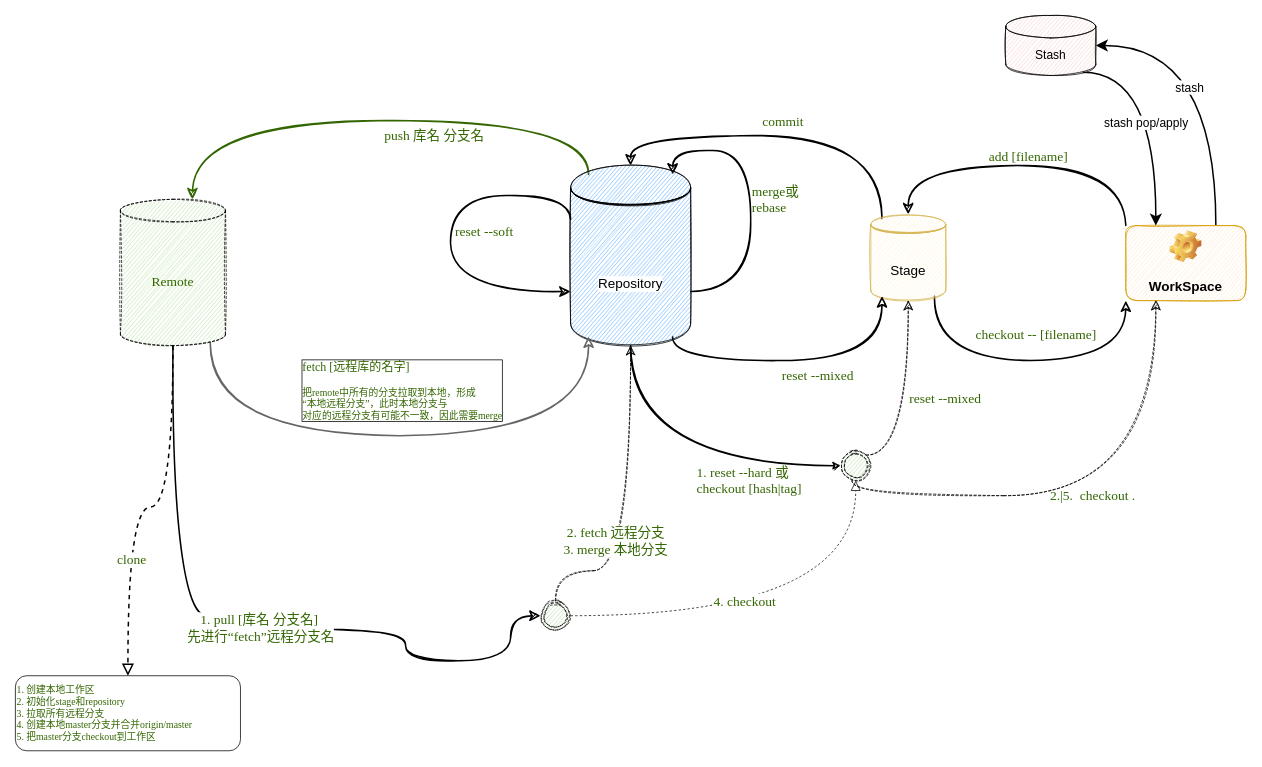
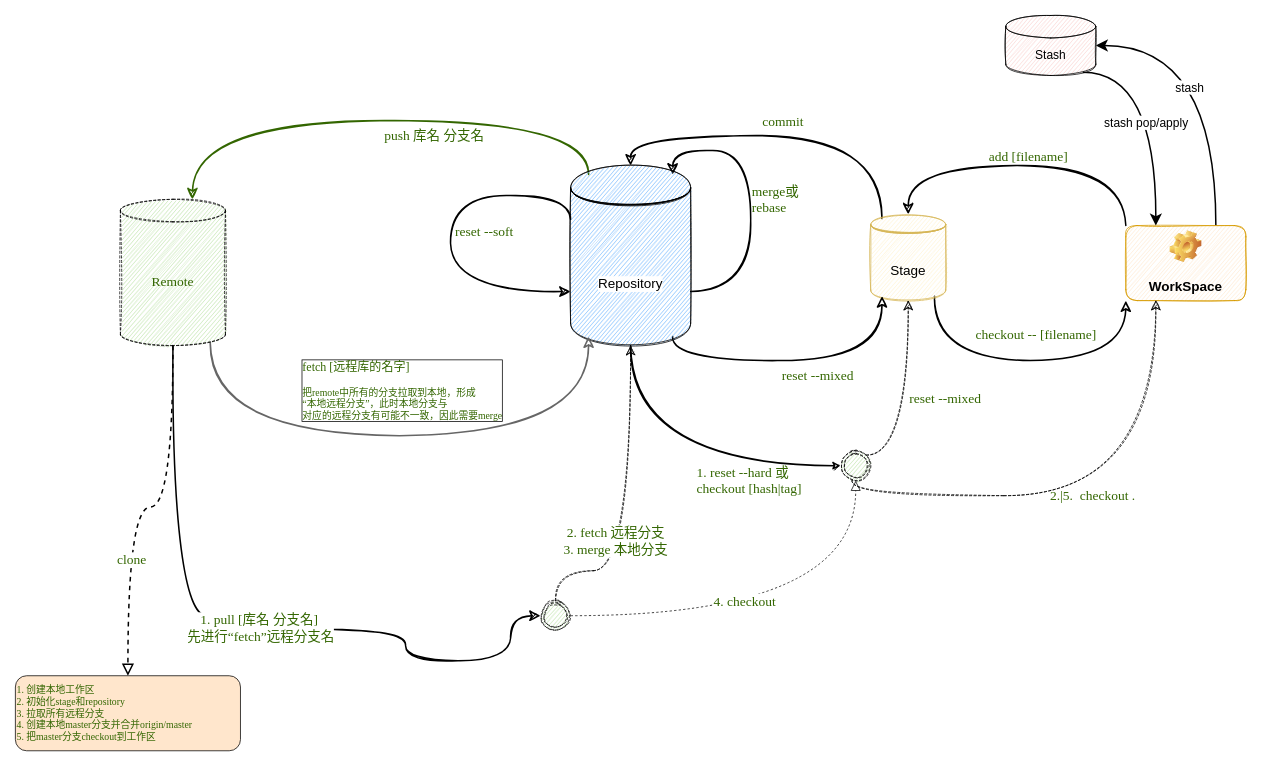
node "1. 创建本地工作区2. 初始化stage和repository3. 拉取所有远程分支4. 创建本地master分支并合并origin/master5. 把master分支checkout到工作区": fillcolor #ffffff -> #ffe6cc
